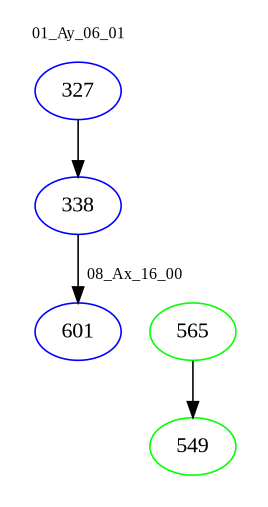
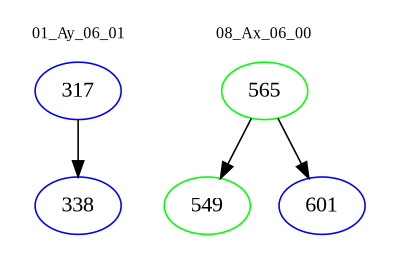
node "327": label "327" -> "317"
edge "338" -> "601": now "565" -> "601"
cluster "08_Ax_16_00": label "08_Ax_16_00" -> "08_Ax_06_00"
